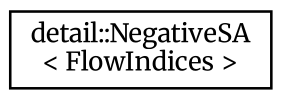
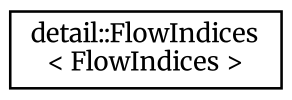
node "detail::NegativeSA < FlowIndices >": label "detail::NegativeSA < FlowIndices >" -> "detail::FlowIndices < FlowIndices >"
